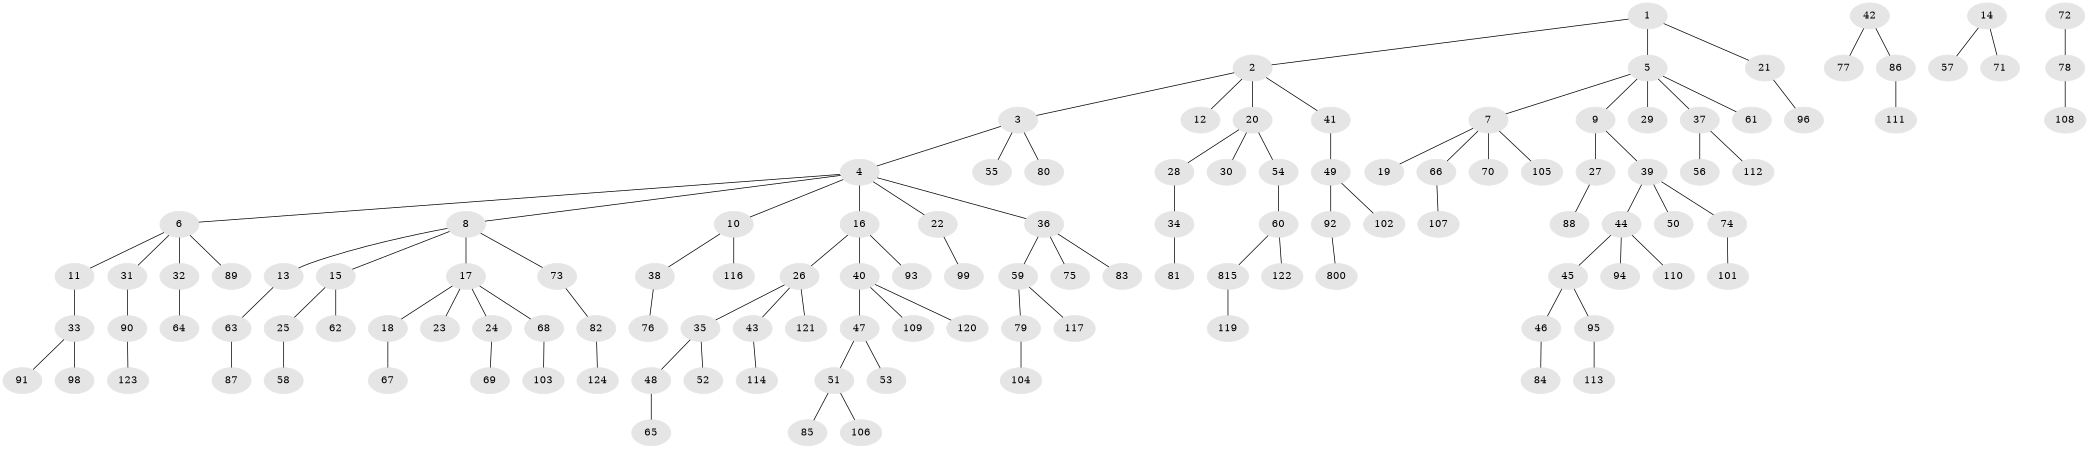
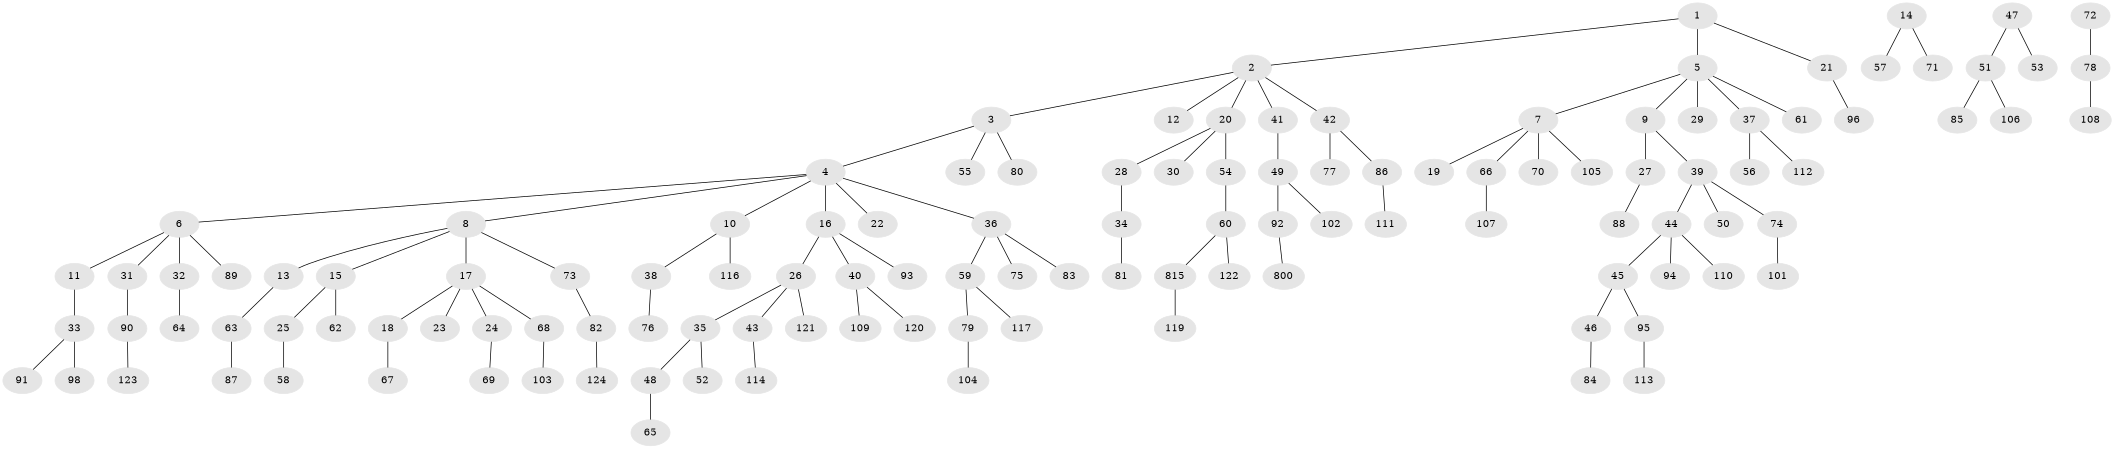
edge "2" -- "42": added
node "99": removed
edge "40" -- "47": removed
